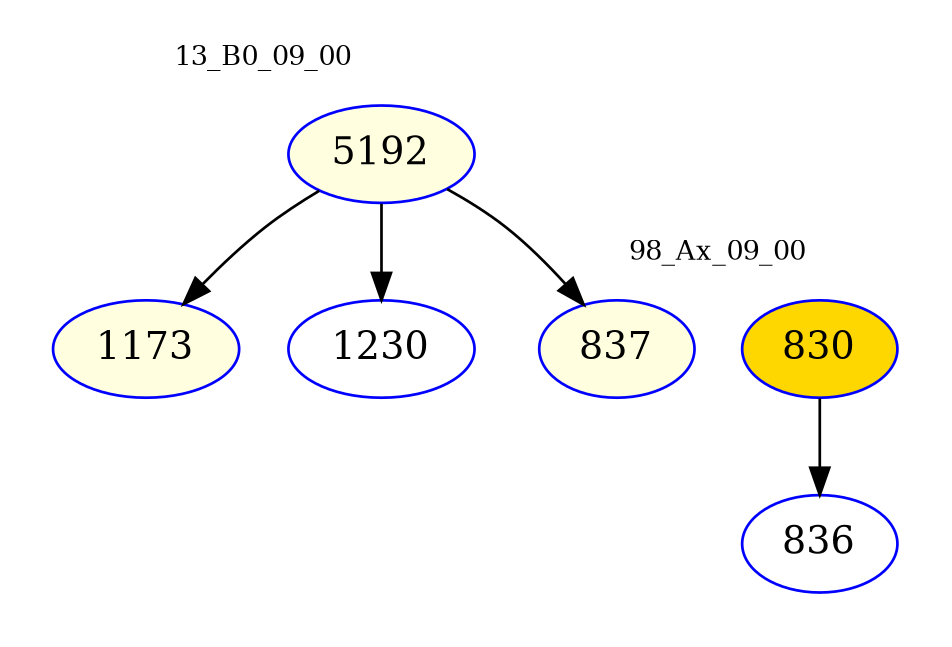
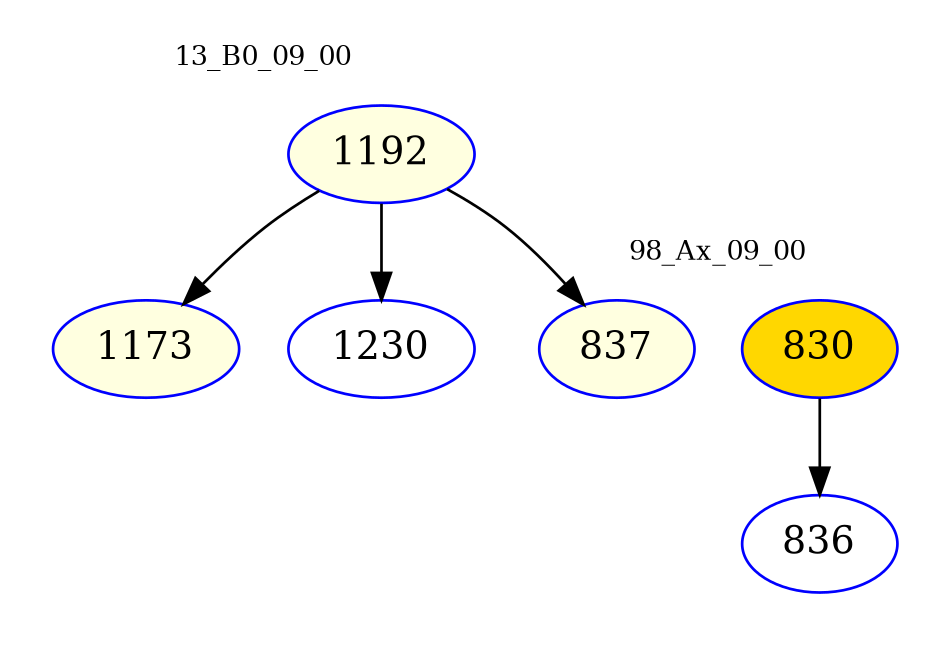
node "5192": label "5192" -> "1192"
